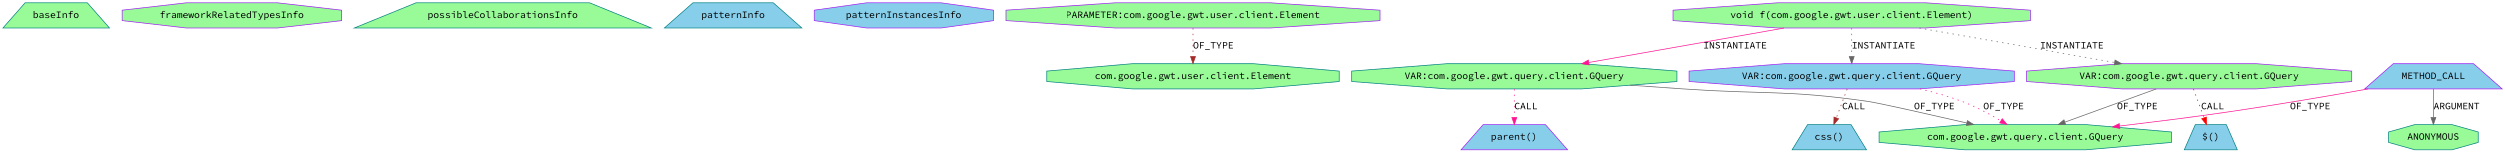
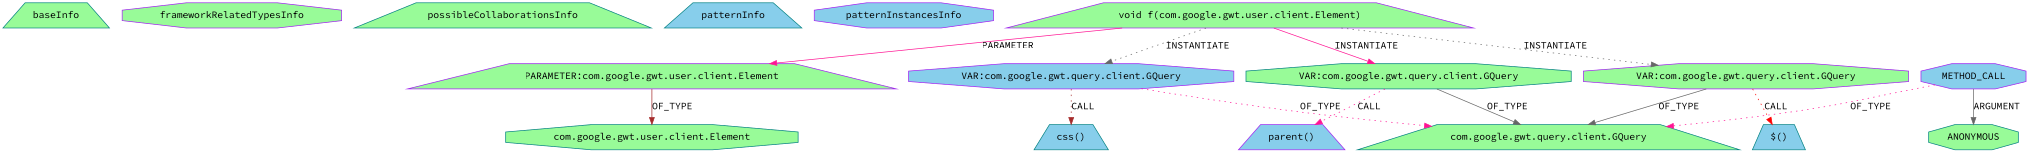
node "PARAMETER:com.google.gwt.user.client.Element": shape octagon -> trapezium
node "void f(com.google.gwt.user.client.Element)": shape octagon -> trapezium
edge "PARAMETER:com.google.gwt.user.client.Element" -> "com.google.gwt.user.client.Element": style dotted -> solid
edge "void f(com.google.gwt.user.client.Element)" -> "PARAMETER:com.google.gwt.user.client.Element": added, label "PARAMETER"
node "METHOD_CALL": shape trapezium -> octagon
edge "METHOD_CALL" -> "com.google.gwt.query.client.GQuery": style solid -> dotted
node "com.google.gwt.query.client.GQuery": shape octagon -> trapezium
